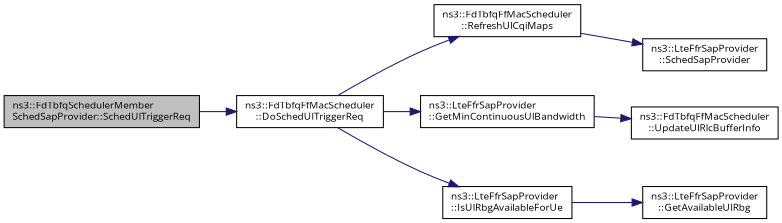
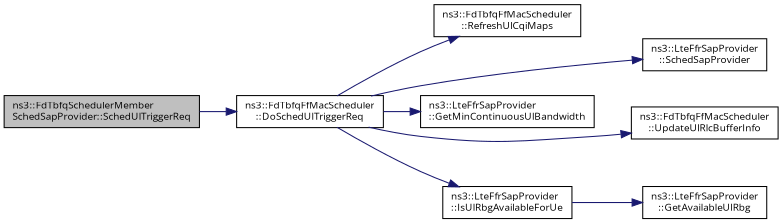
edge "ns3::FdTbfqFfMacScheduler ::RefreshUlCqiMaps" -> "ns3::LteFfrSapProvider ::SchedSapProvider": now "ns3::FdTbfqFfMacScheduler ::DoSchedUlTriggerReq" -> "ns3::LteFfrSapProvider ::SchedSapProvider"
edge "ns3::LteFfrSapProvider ::GetMinContinuousUlBandwidth" -> "ns3::FdTbfqFfMacScheduler ::UpdateUlRlcBufferInfo": now "ns3::FdTbfqFfMacScheduler ::DoSchedUlTriggerReq" -> "ns3::FdTbfqFfMacScheduler ::UpdateUlRlcBufferInfo"
